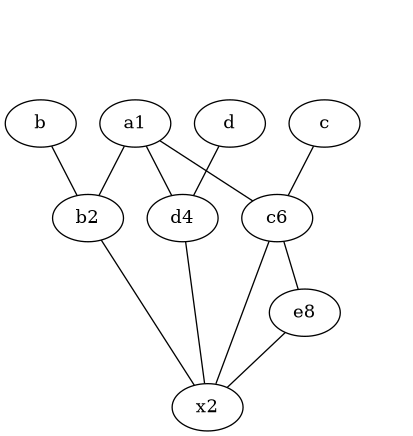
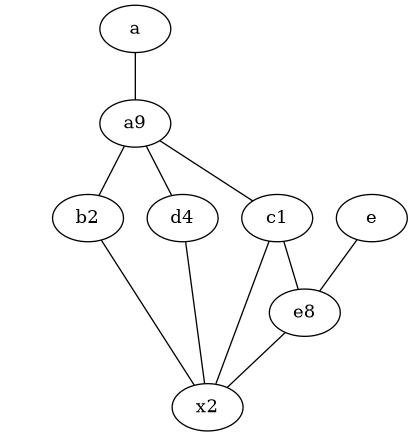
node "a": added
node "b": removed
node "a1": label "a1" -> "a9"
node "d": removed
node "c": removed
node "c6": label "c6" -> "c1"
node "e": added
